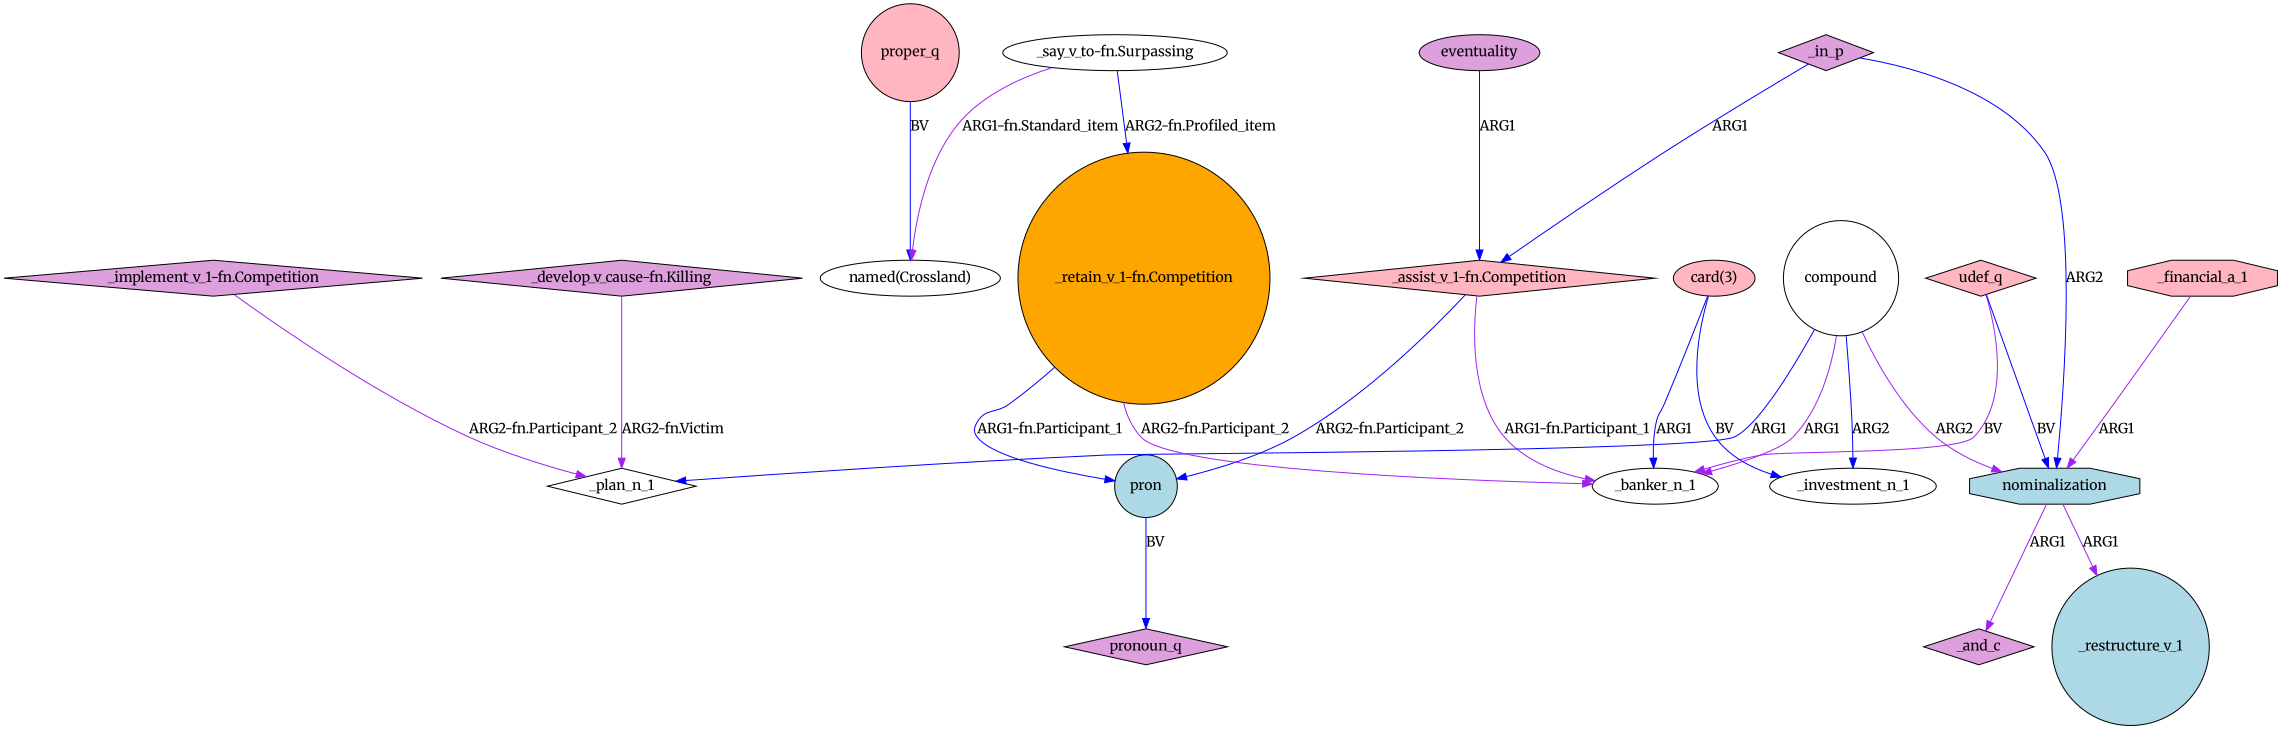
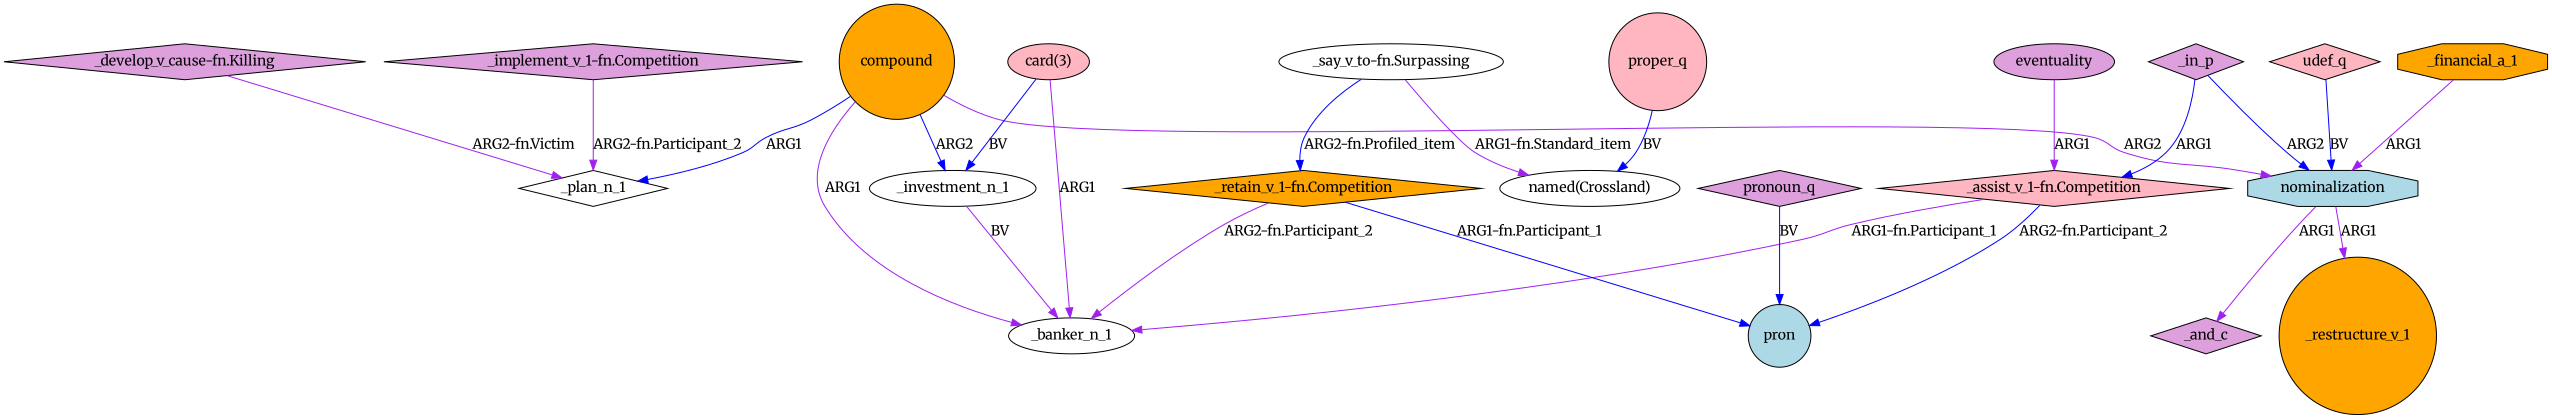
edge "eventuality" -> "_assist_v_1-fn.Competition": color blue -> purple
node "_retain_v_1-fn.Competition": shape circle -> diamond
node "compound": fillcolor white -> orange
node "_financial_a_1": fillcolor lightpink -> orange
edge "card(3)" -> "_banker_n_1": color blue -> purple
edge "udef_q" -> "_banker_n_1": now "_investment_n_1" -> "_banker_n_1"
edge "pron" -> "pronoun_q": reversed
node "_restructure_v_1": fillcolor lightblue -> orange
